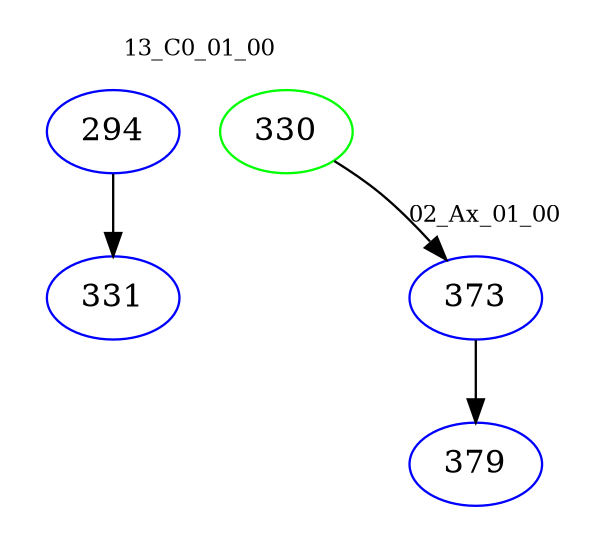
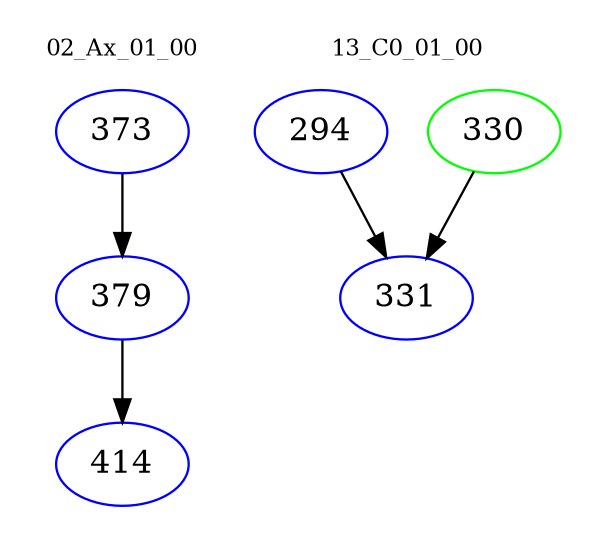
edge "330" -> "373": now "330" -> "331"
node "414": added
